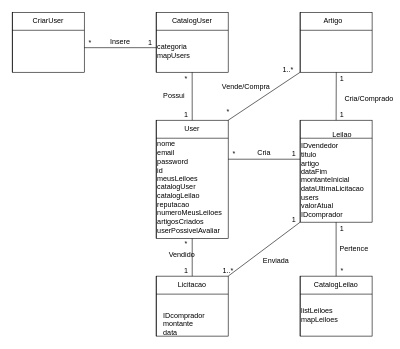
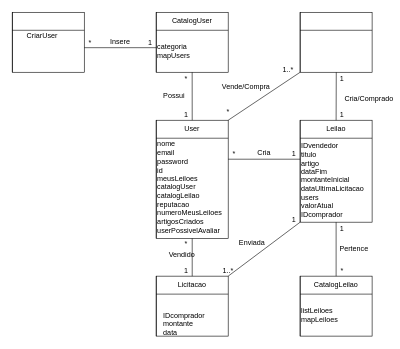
node "CriarUser": moved (48, 21) -> (42, 36)
node "Artigo": removed
node "Leilao": moved (342, 135) -> (336, 129)
node "Enviada": moved (276, 261) -> (252, 243)
